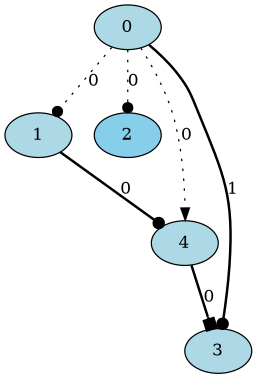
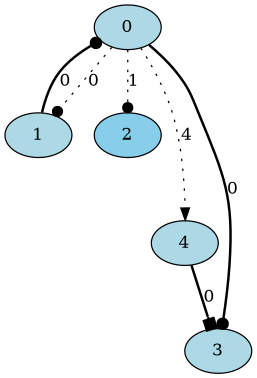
edge "0" -> "2": label "0" -> "1"
edge "0" -> "4": label "0" -> "4"
edge "1" -> "4": now "1" -> "0"
edge "0" -> "3": label "1" -> "0"
